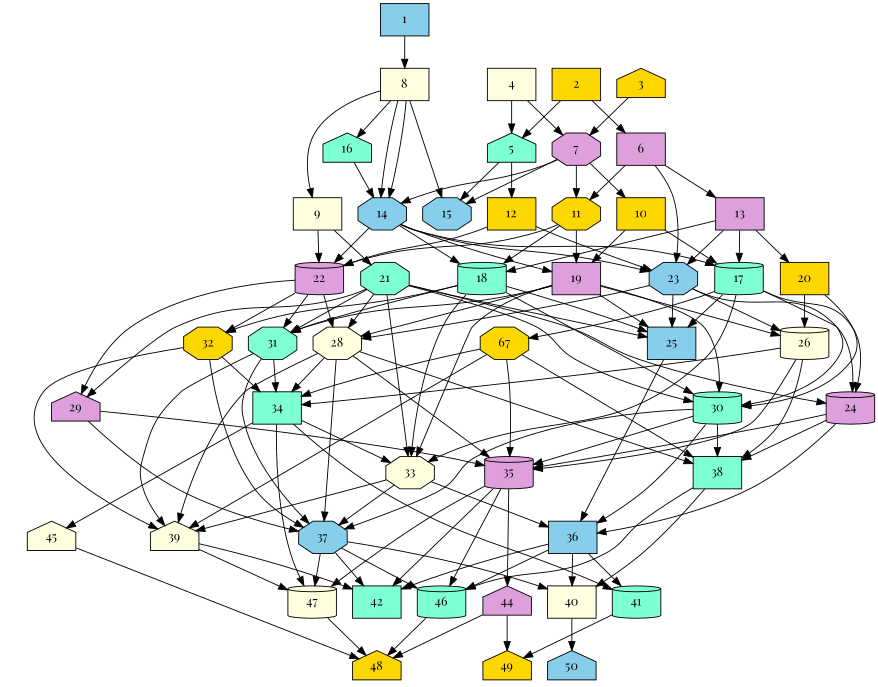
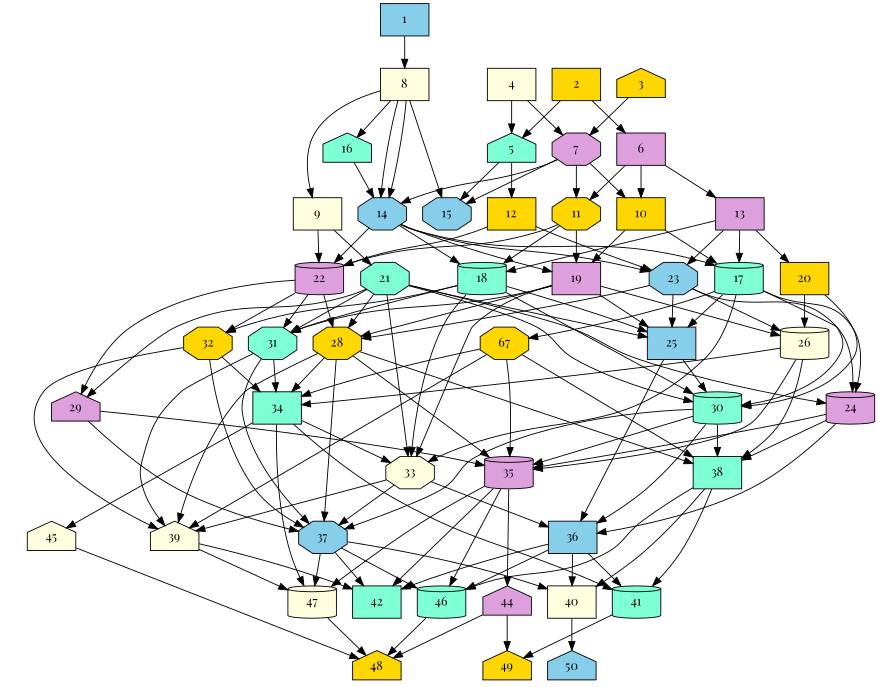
edge "6" -> "23": now "6" -> "10"
edge "19" -> "30": now "25" -> "30"
node "28": fillcolor lightyellow -> gold
edge "38" -> "41": added
